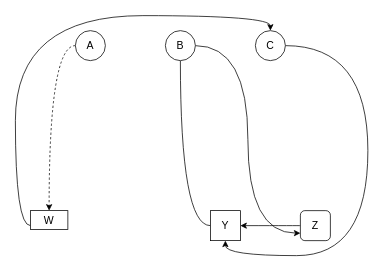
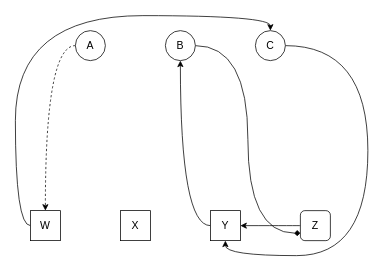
edge "B" -- "Y": arrowhead none -> classic
node "W": size 38x19 -> 30x30
node "X": added
edge "B" -> "Z": arrowhead classic -> diamond
